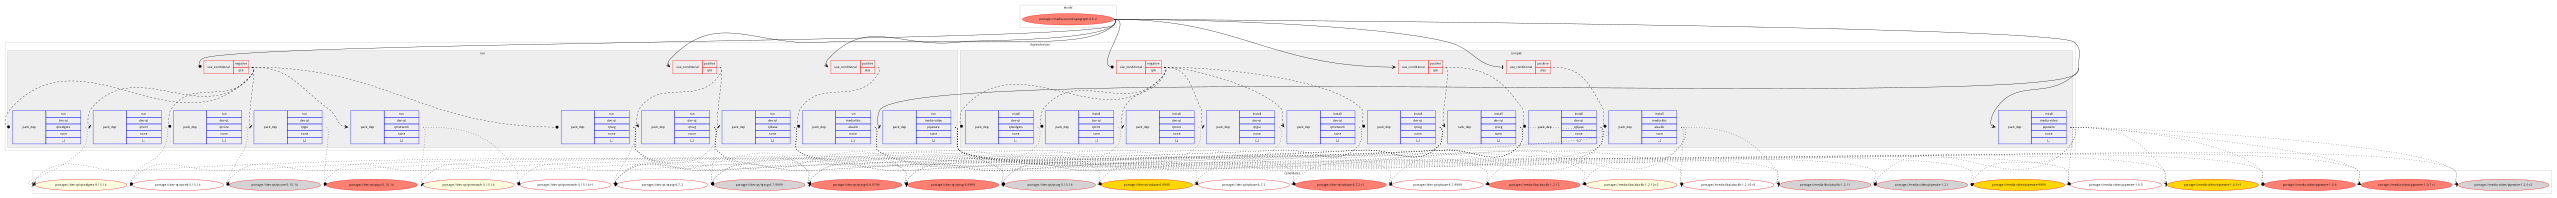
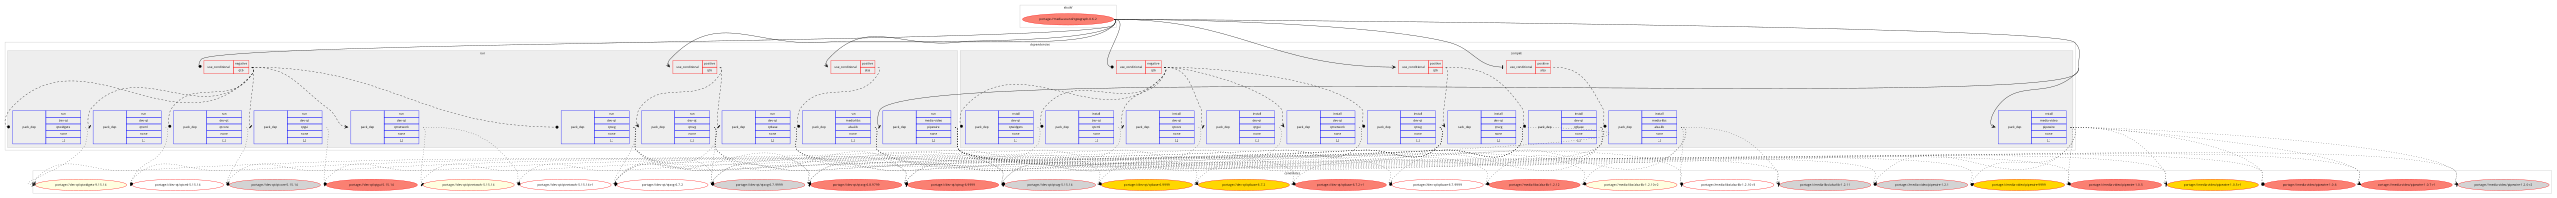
node "portage://dev-qt/qtbase-6.7.2": fillcolor white -> gold
node "portage://media-video/pipewire-1.0.5": fillcolor white -> salmon
